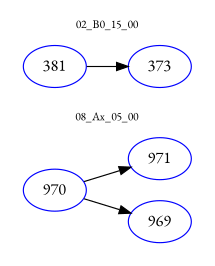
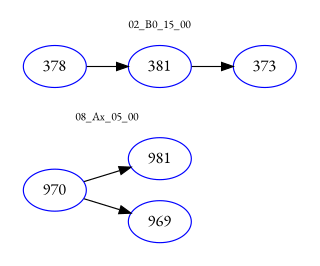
node "378": added
node "971": label "971" -> "981"
